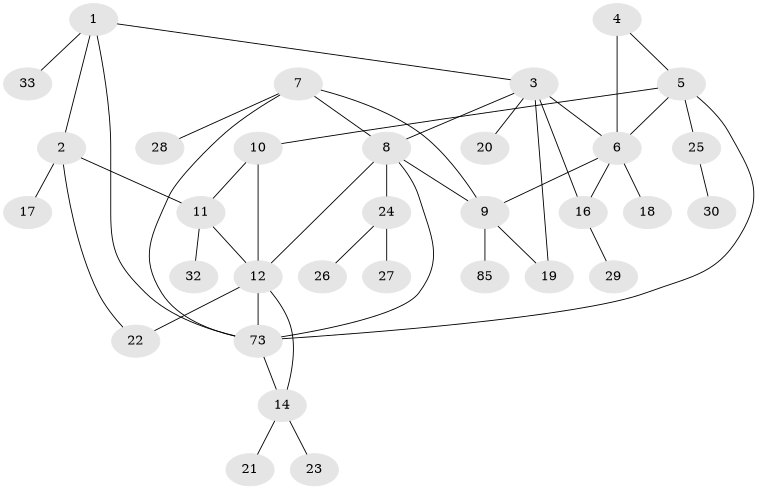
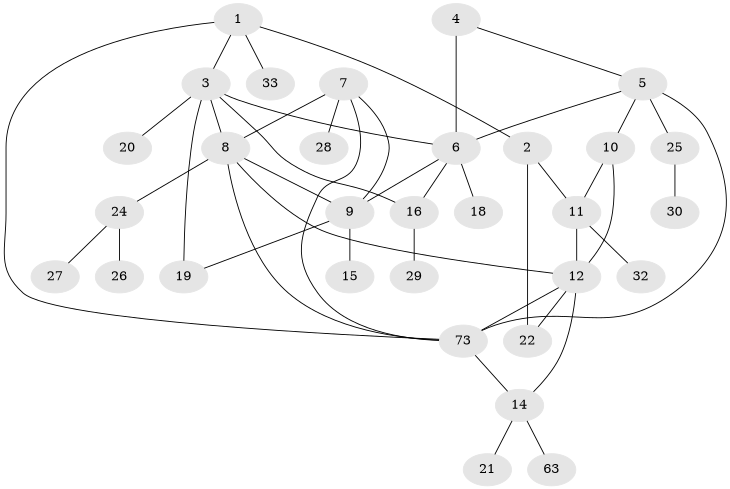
node "17": removed
node "85": label "85" -> "15"
node "23": label "23" -> "63"
